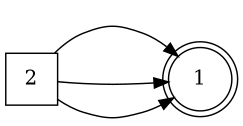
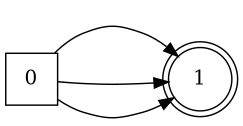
node "2": label "2" -> "0"
